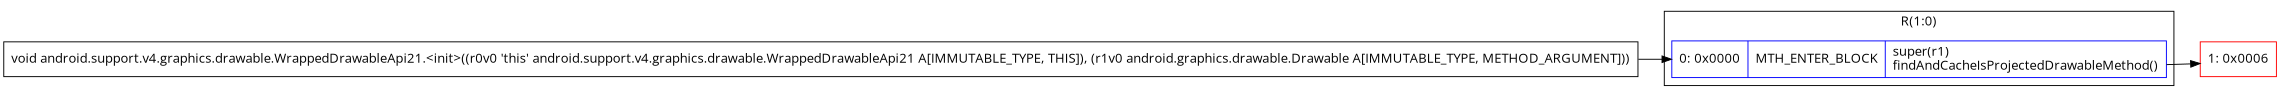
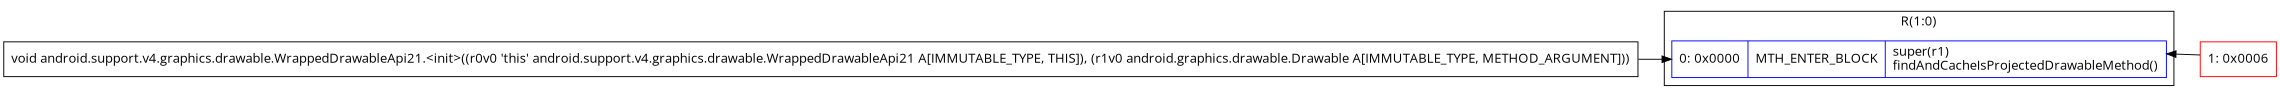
edge "0: 0x0000" -> "1: 0x0006": reversed
